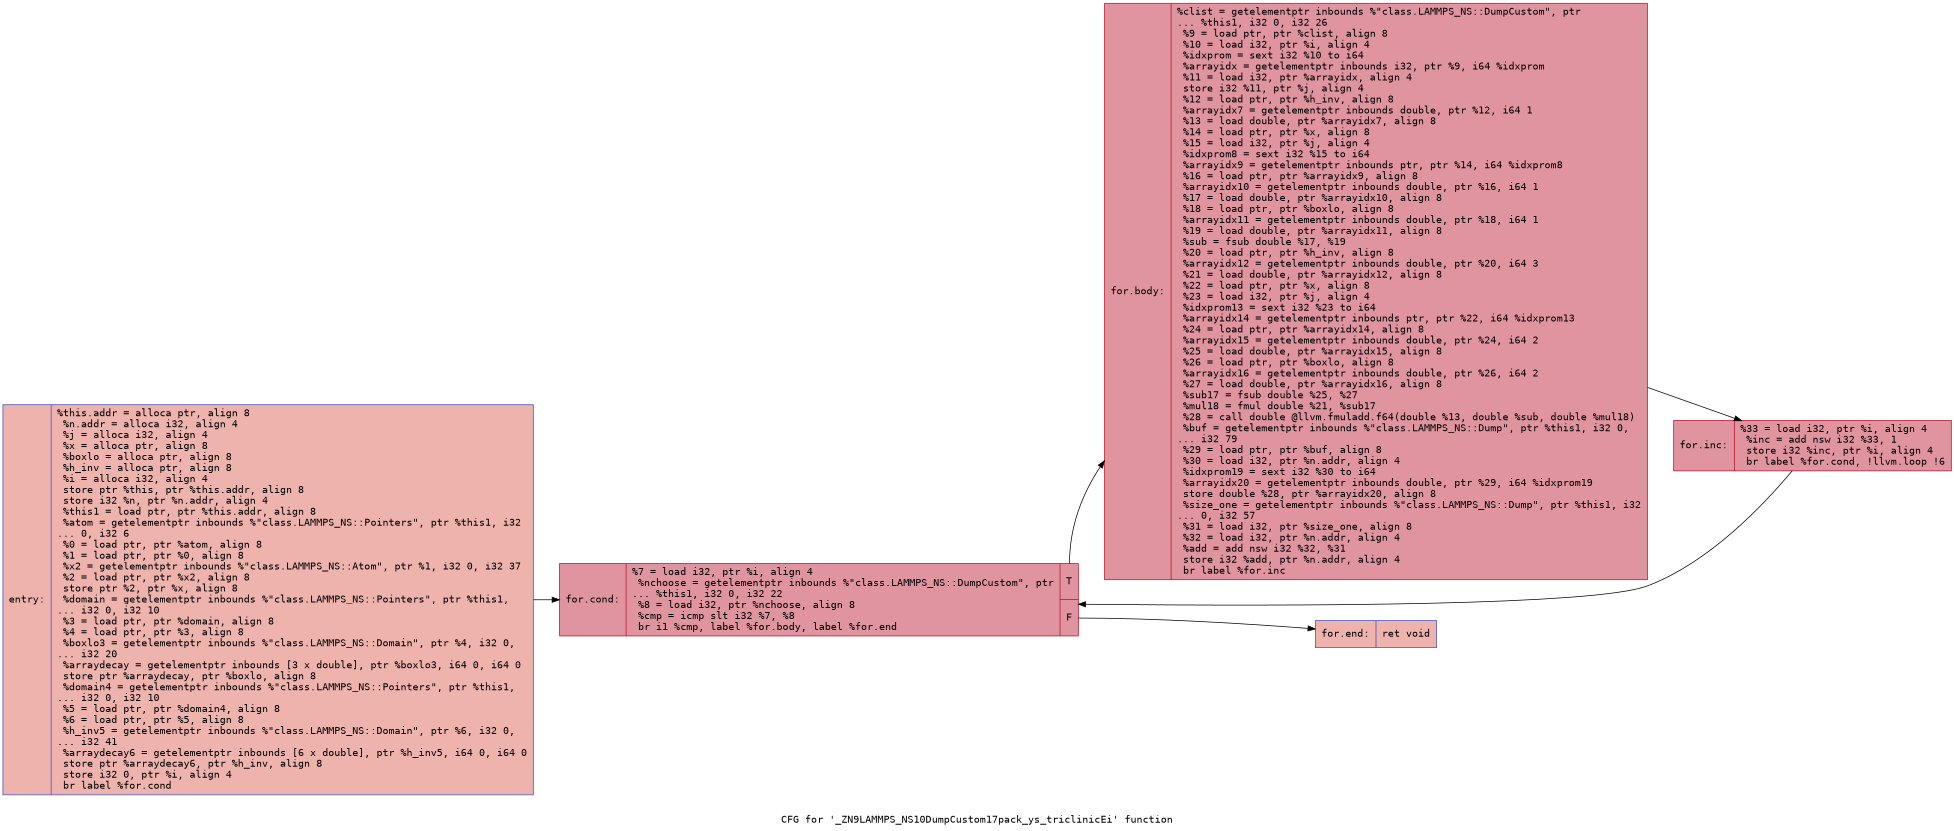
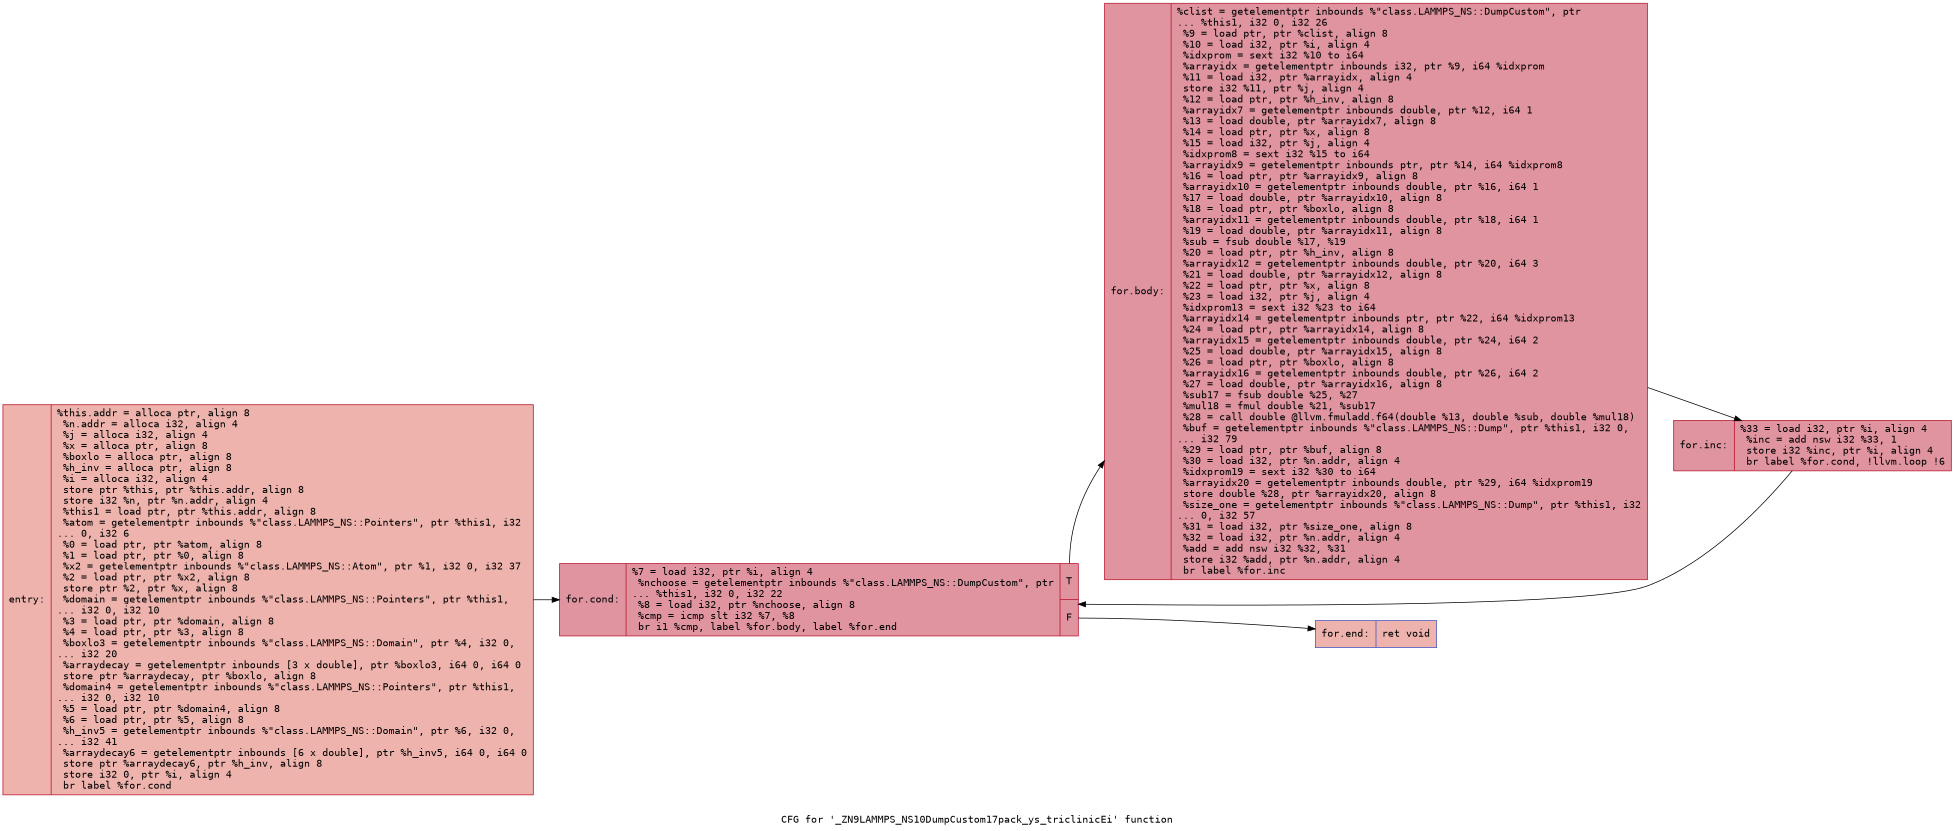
node "entry:": color #3d50c3ff -> #b70d28ff
